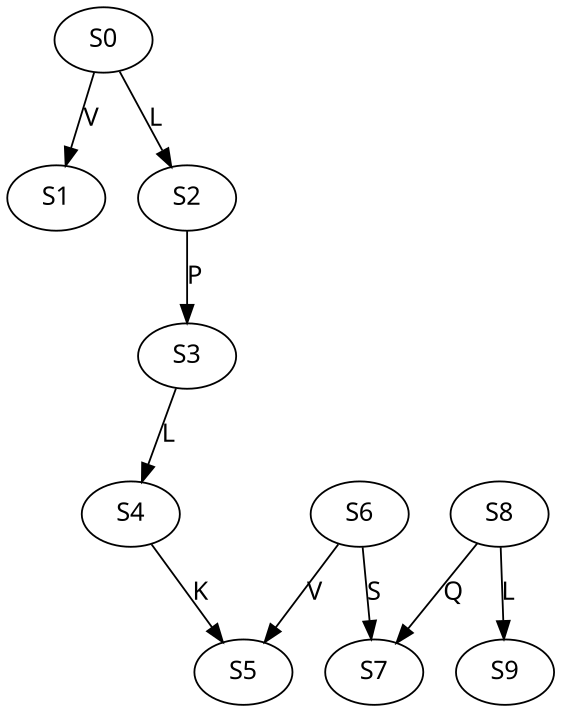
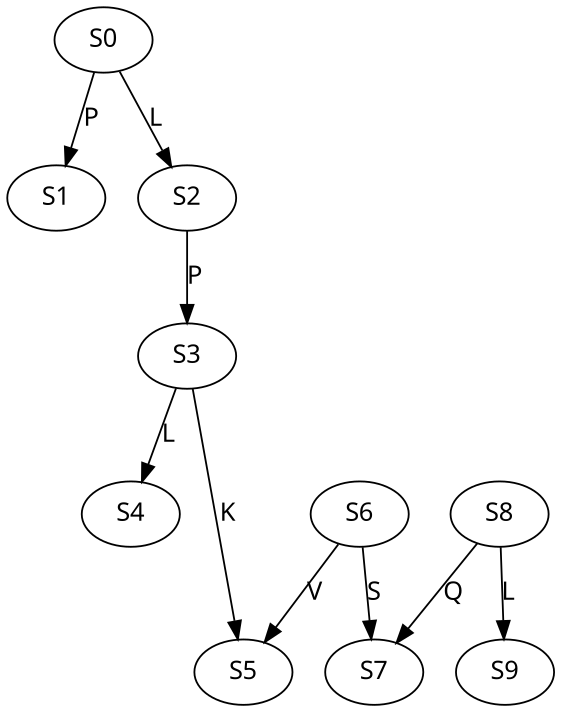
edge "S0" -> "S1": label "V" -> "P"
edge "S4" -> "S5": now "S3" -> "S5"
